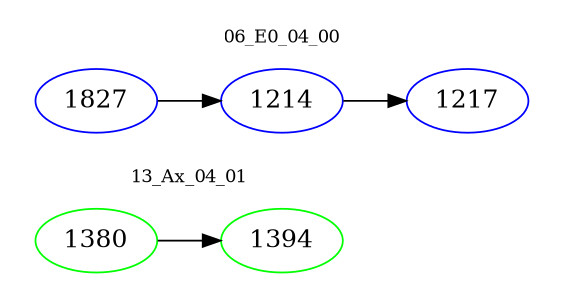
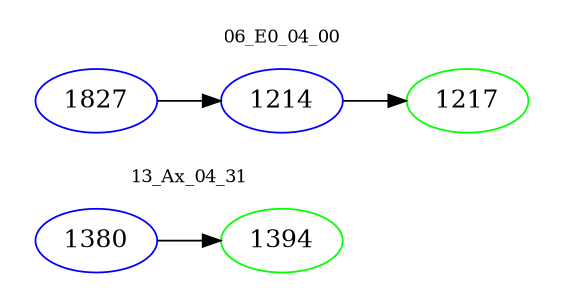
node "1217": color blue -> green
cluster "13_Ax_04_01": label "13_Ax_04_01" -> "13_Ax_04_31"
node "1380": color green -> blue
